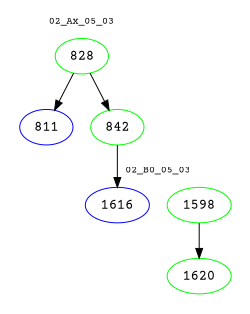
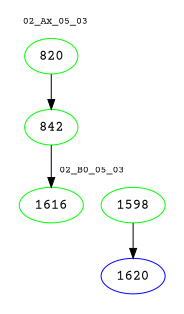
node "828": label "828" -> "820"
node "811": removed
node "1616": color blue -> green
node "1620": color green -> blue
